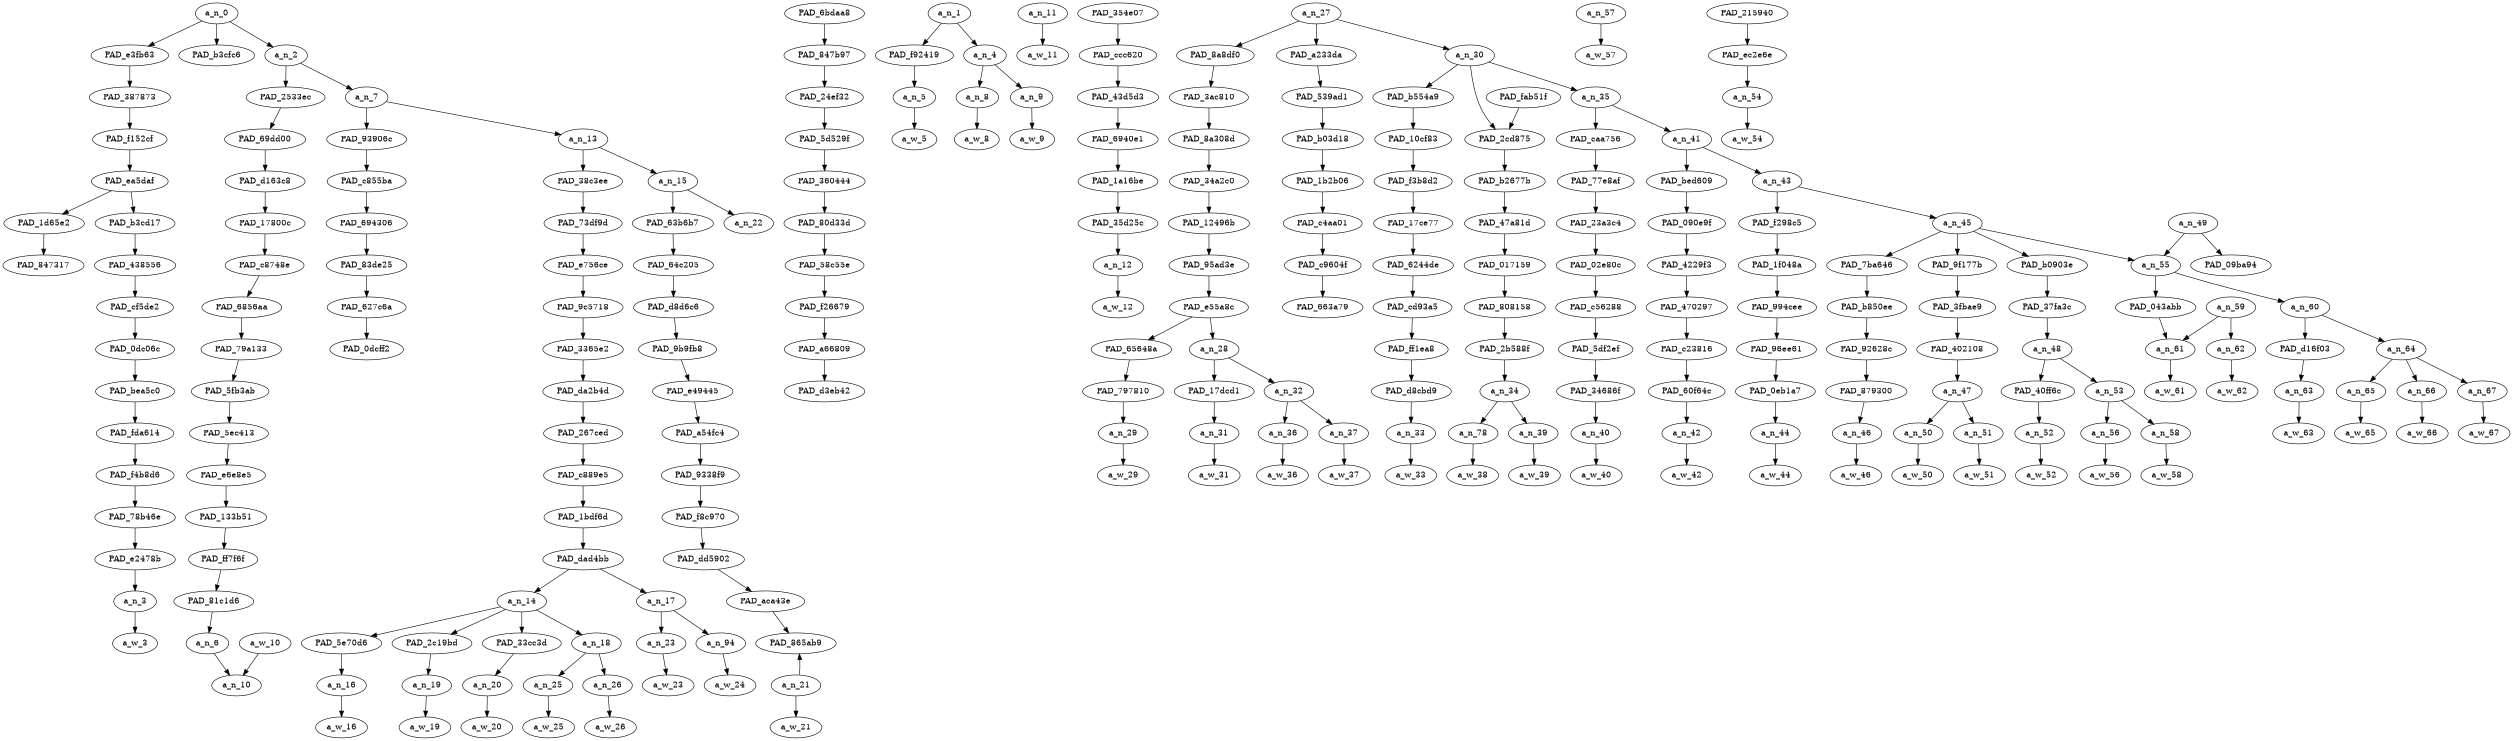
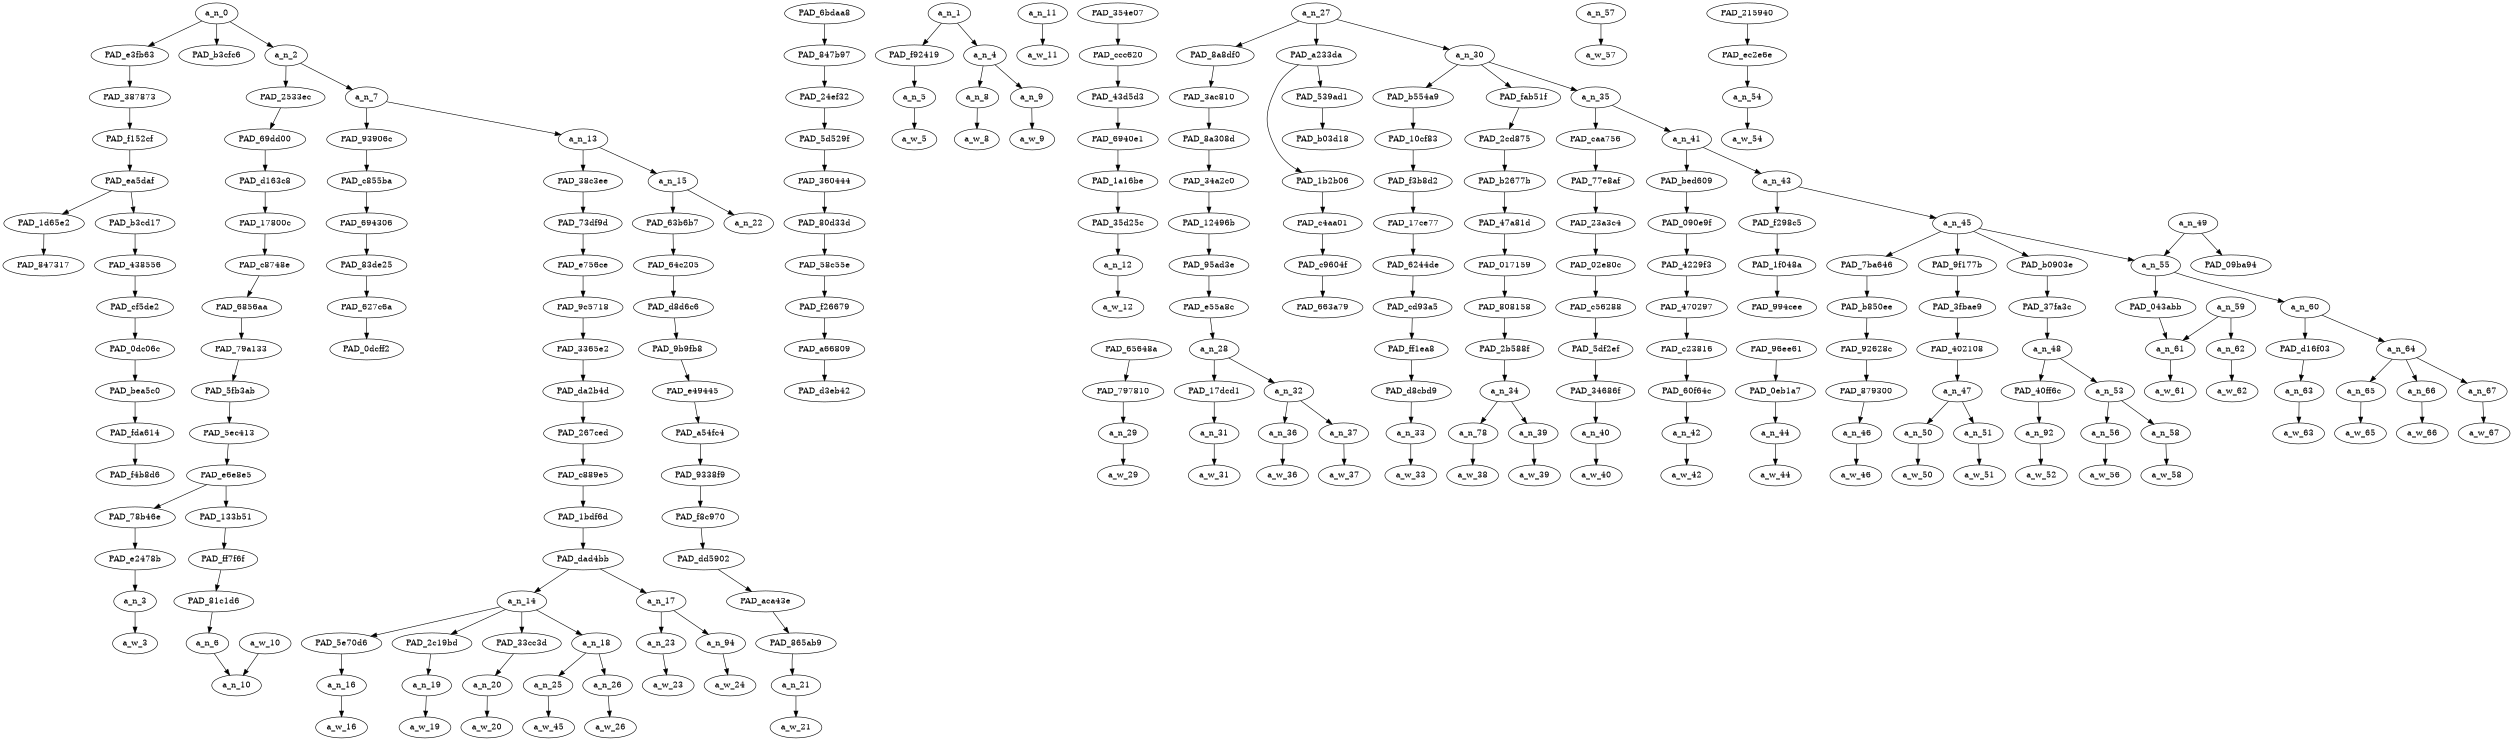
edge "a_n_30" -> "PAD_2cd875": now "a_n_30" -> "PAD_fab51f"
edge "PAD_b03d18" -> "PAD_1b2b06": now "PAD_a233da" -> "PAD_1b2b06"
edge "PAD_994cee" -> "PAD_96ee61": removed
edge "PAD_e55a8c" -> "PAD_65648a": removed
node "a_n_52": label "a_n_52" -> "a_n_92"
edge "PAD_f4b8d6" -> "PAD_78b46e": now "PAD_e6e8e5" -> "PAD_78b46e"
edge "a_n_21" -> "PAD_865ab9": reversed
node "a_w_25": label "a_w_25" -> "a_w_45"
